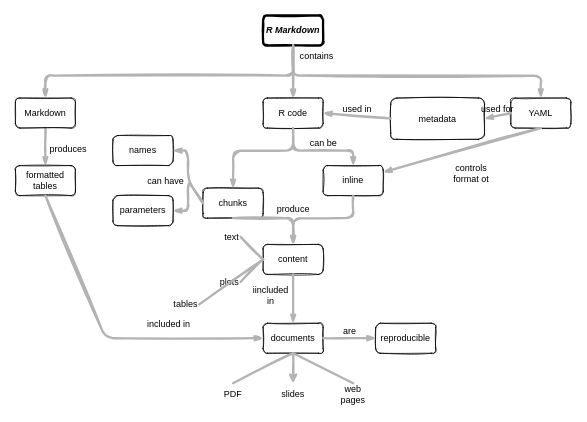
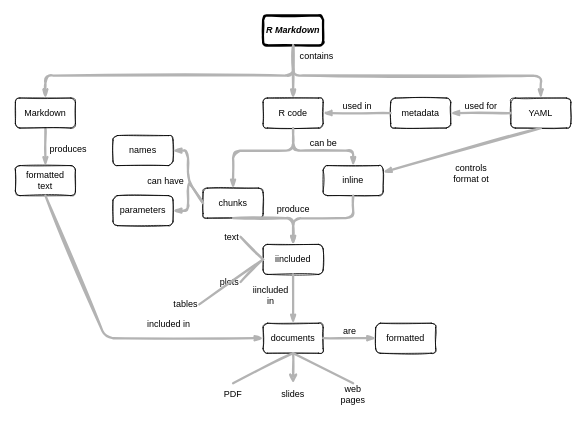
node "metadata": size 94x41 -> 60x30
node "formatted tables": label "formatted tables" -> "formatted text"
node "content": label "content" -> "iincluded"
node "reproducible": label "reproducible" -> "formatted"
